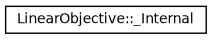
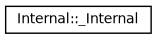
node "LinearObjective::_Internal": label "LinearObjective::_Internal" -> "Internal::_Internal"
